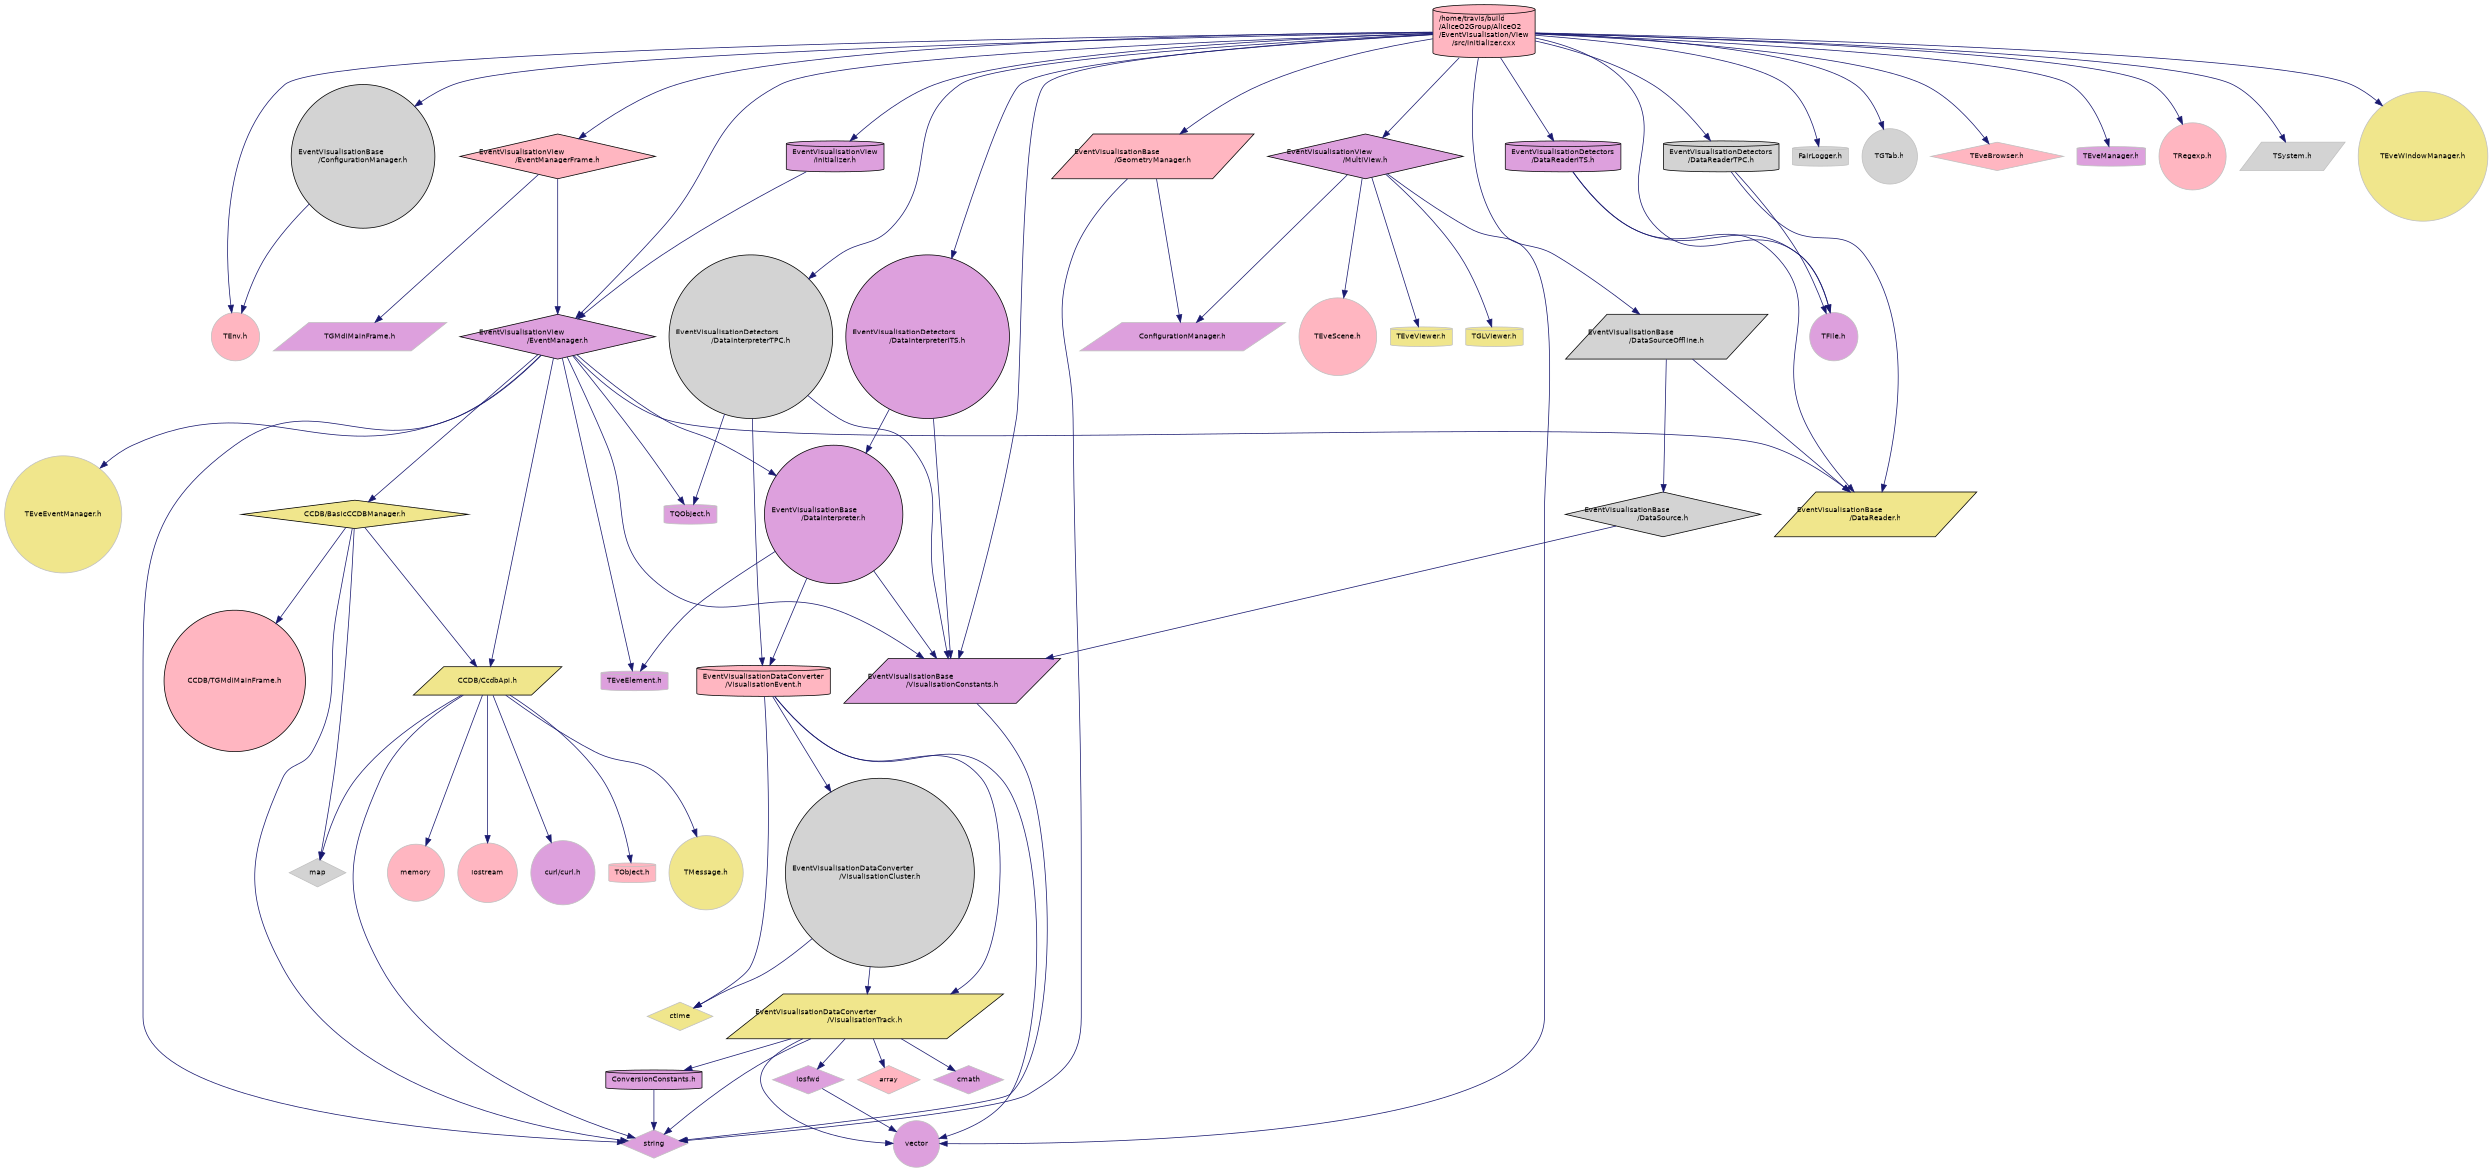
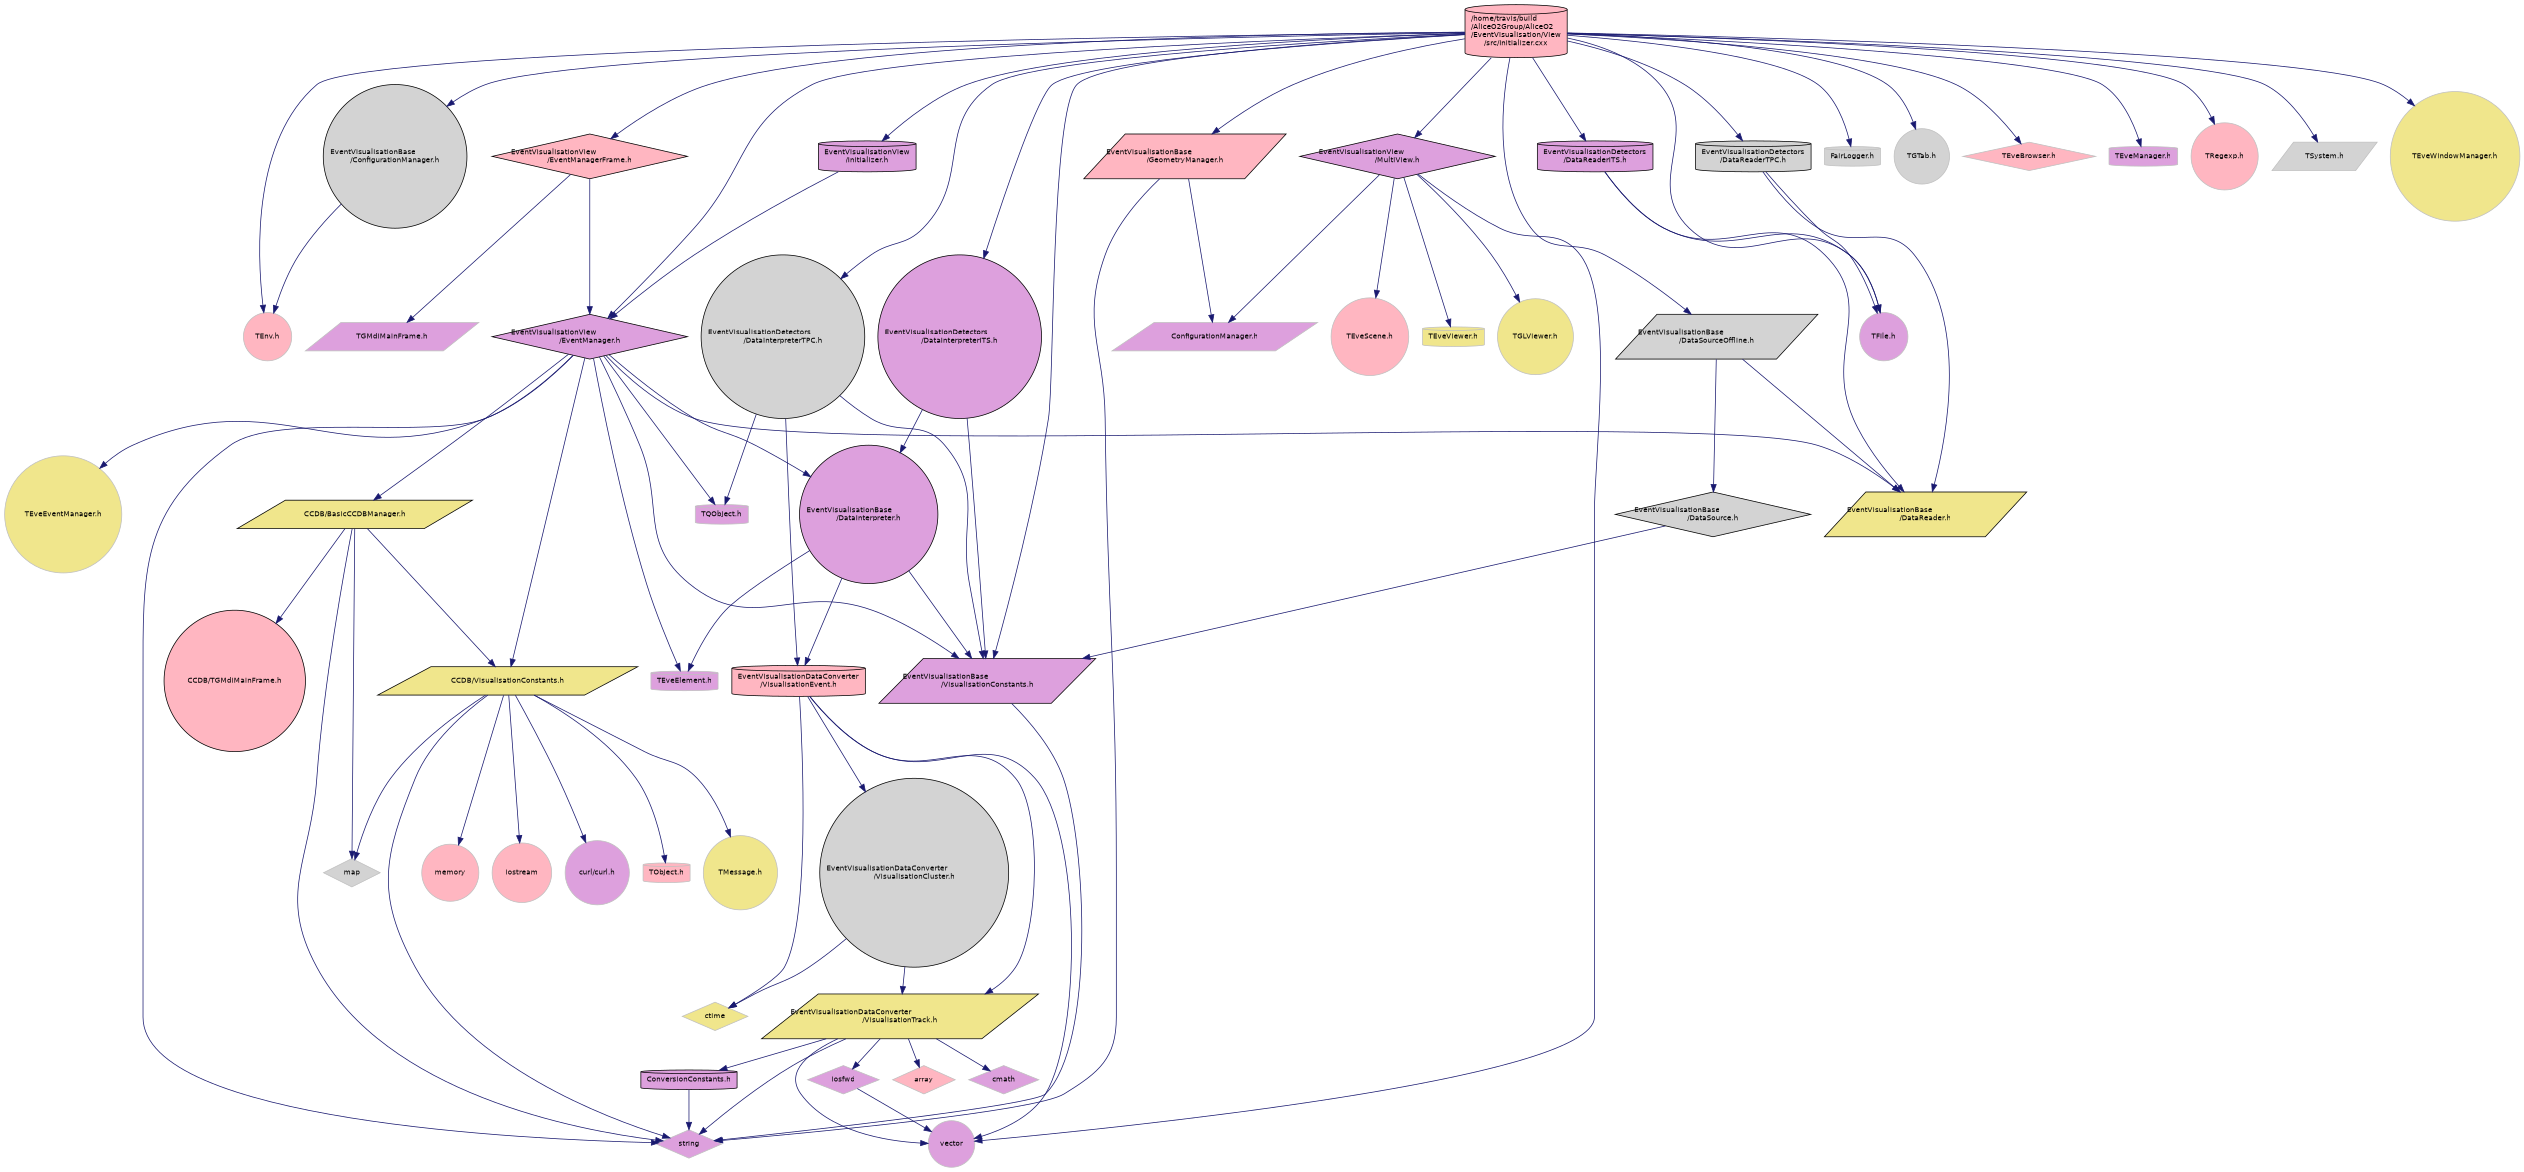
node "TGLViewer.h": shape cylinder -> circle
node "CCDB/BasicCCDBManager.h": shape diamond -> parallelogram
node "CCDB/CcdbApi.h": label "CCDB/CcdbApi.h" -> "CCDB/VisualisationConstants.h"
